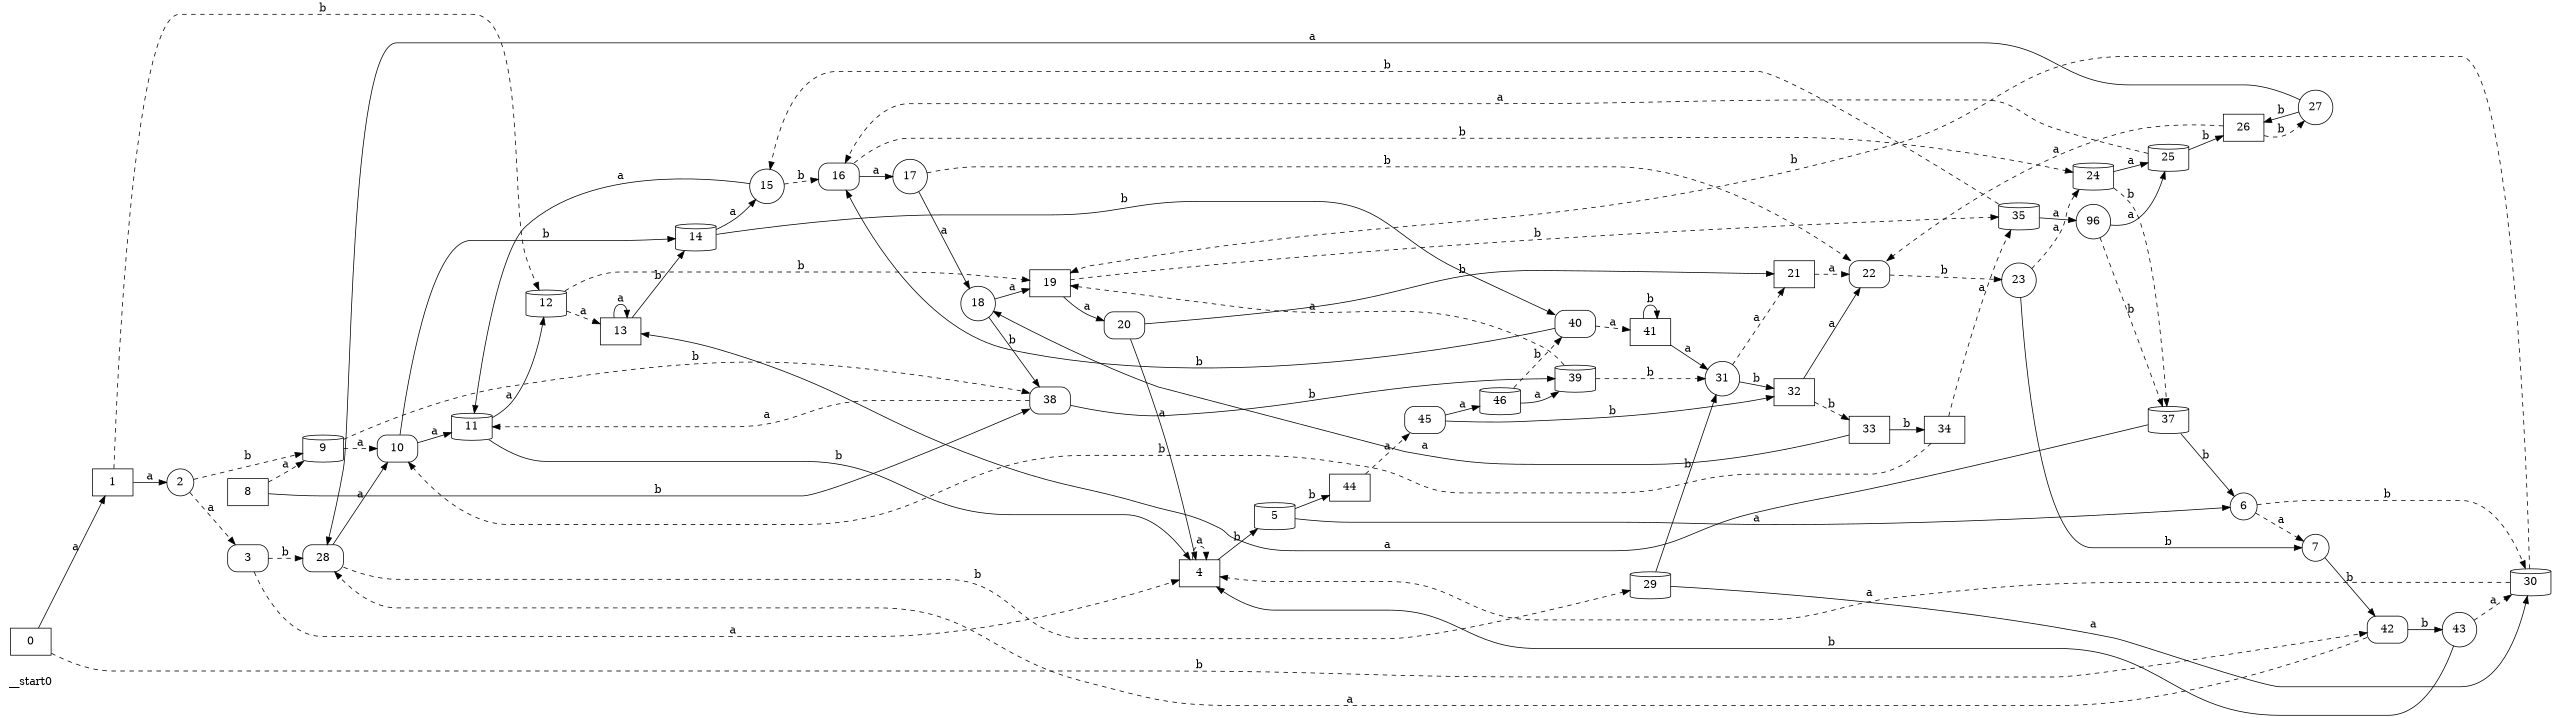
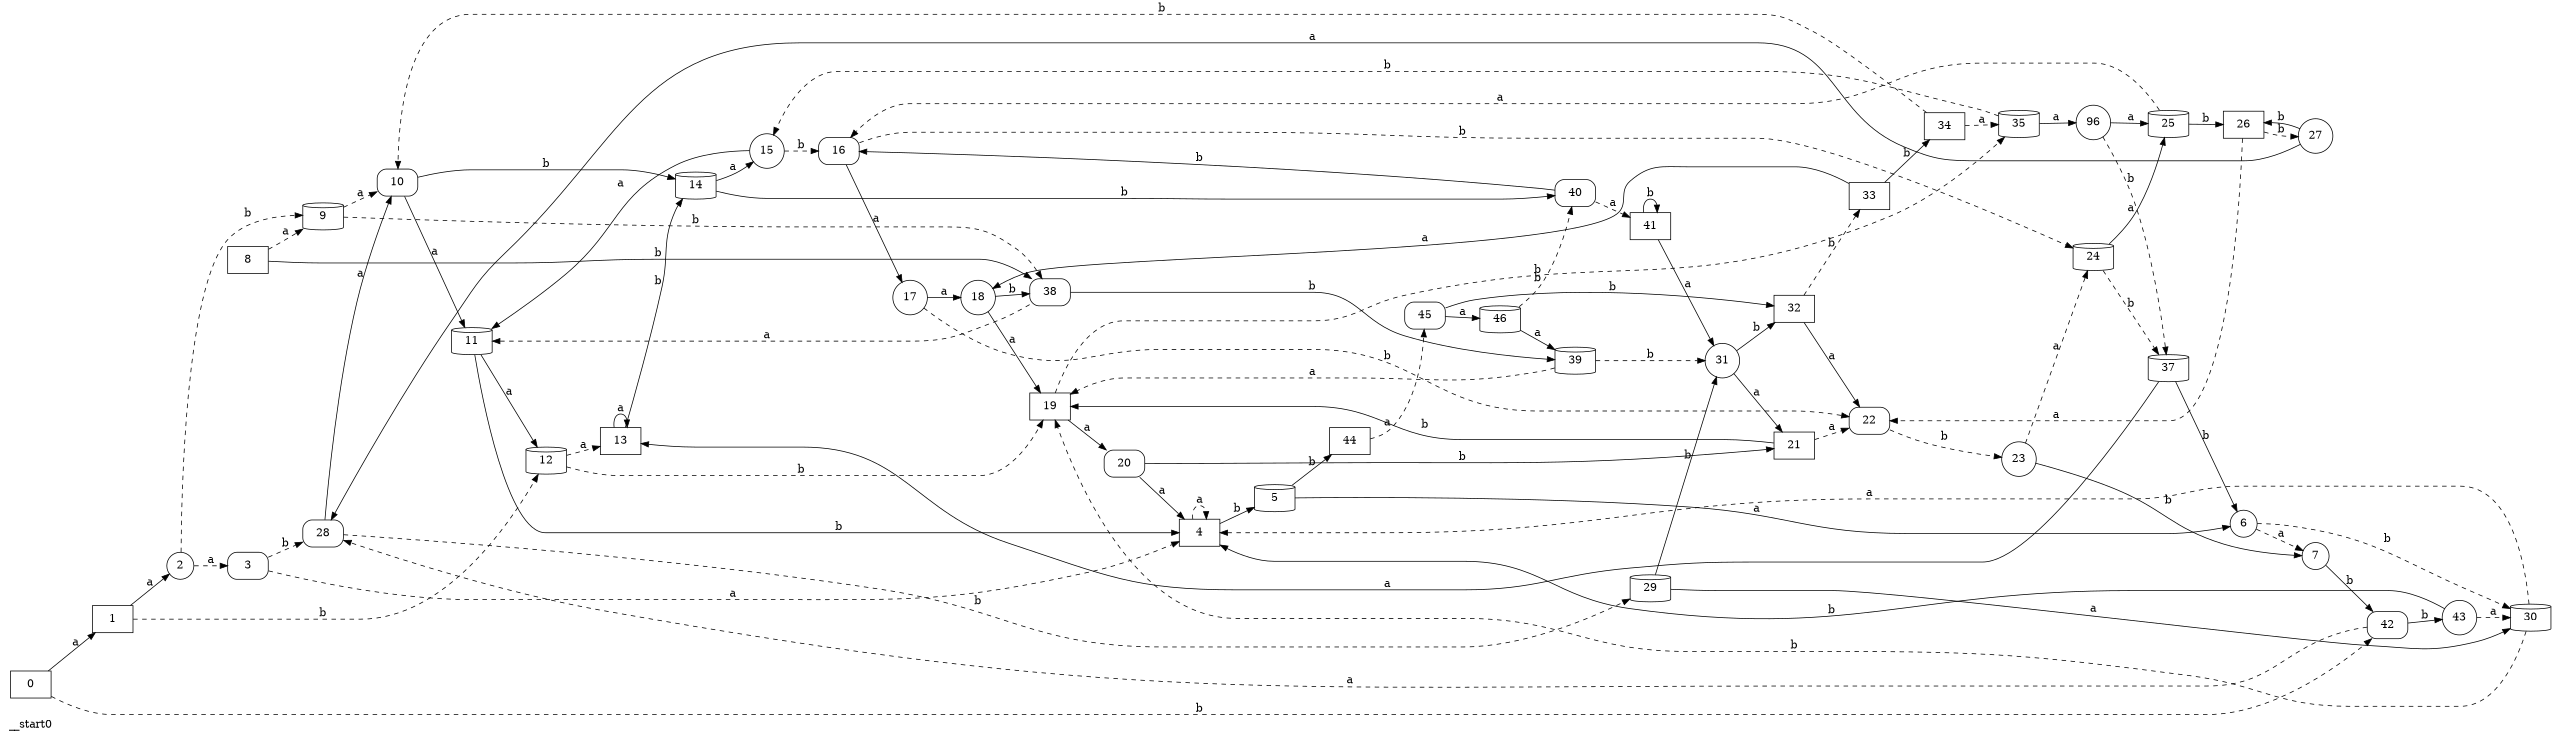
edge "31" -> "21": style dashed -> solid
edge "21" -> "19": added, label "b"
